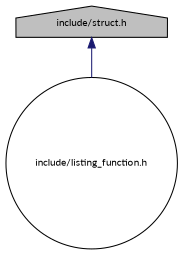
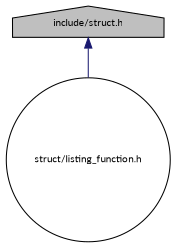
node "include/listing_function.h": label "include/listing_function.h" -> "struct/listing_function.h"
